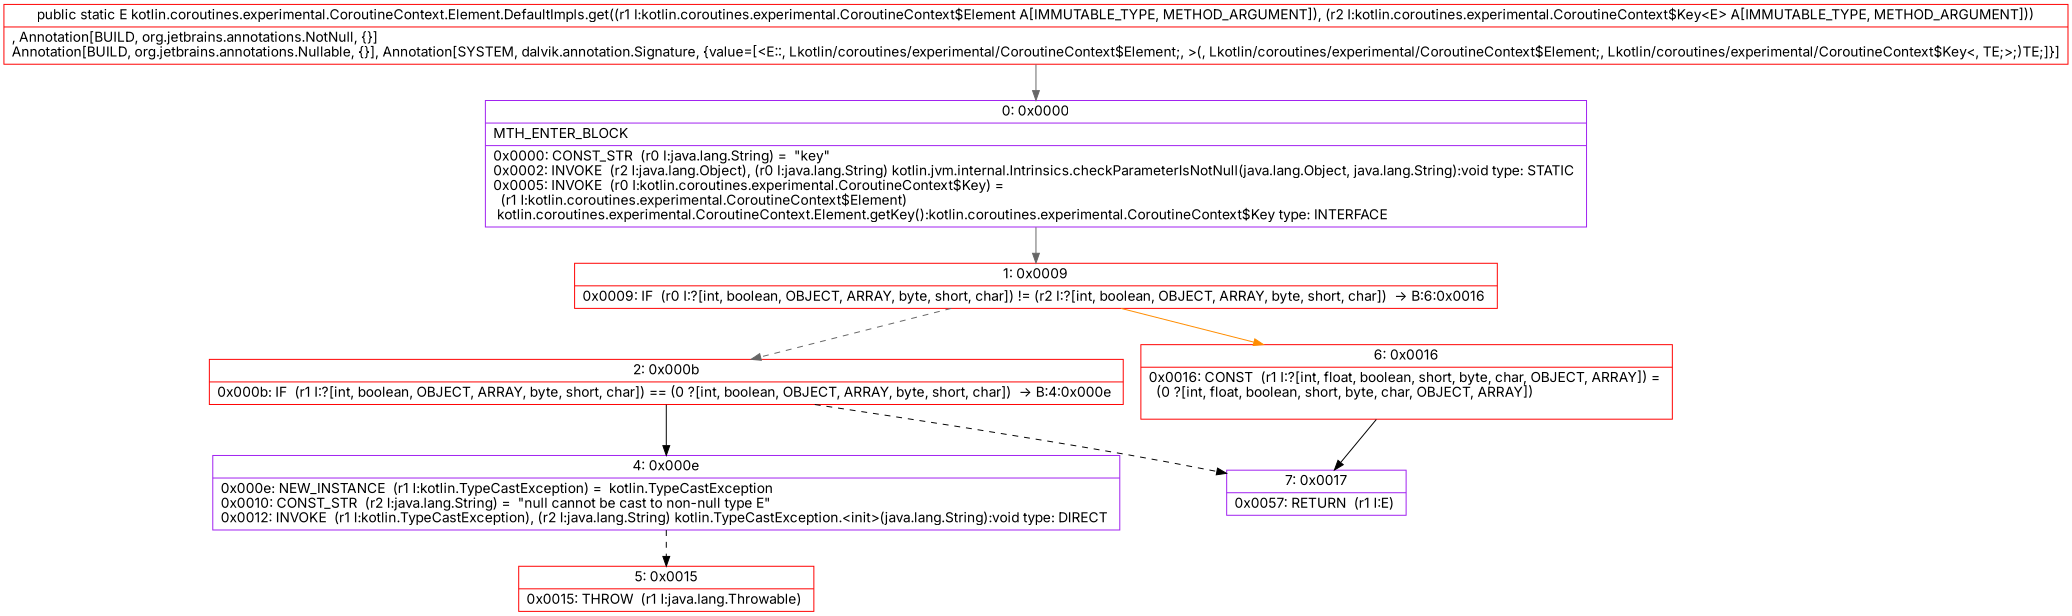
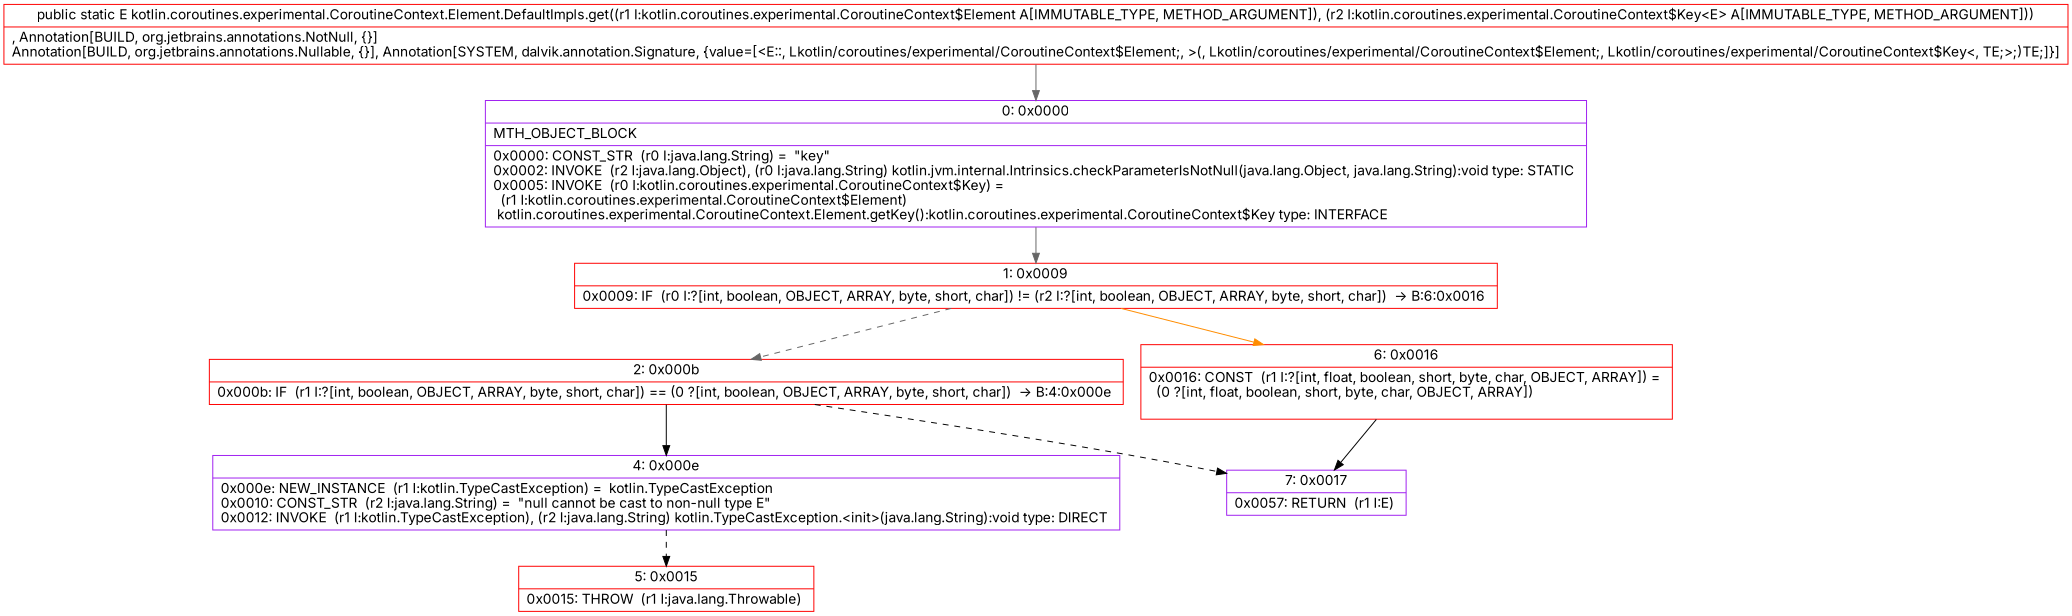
node "0: 0x0000": text "MTH_ENTER_BLOCK" -> "MTH_OBJECT_BLOCK"
